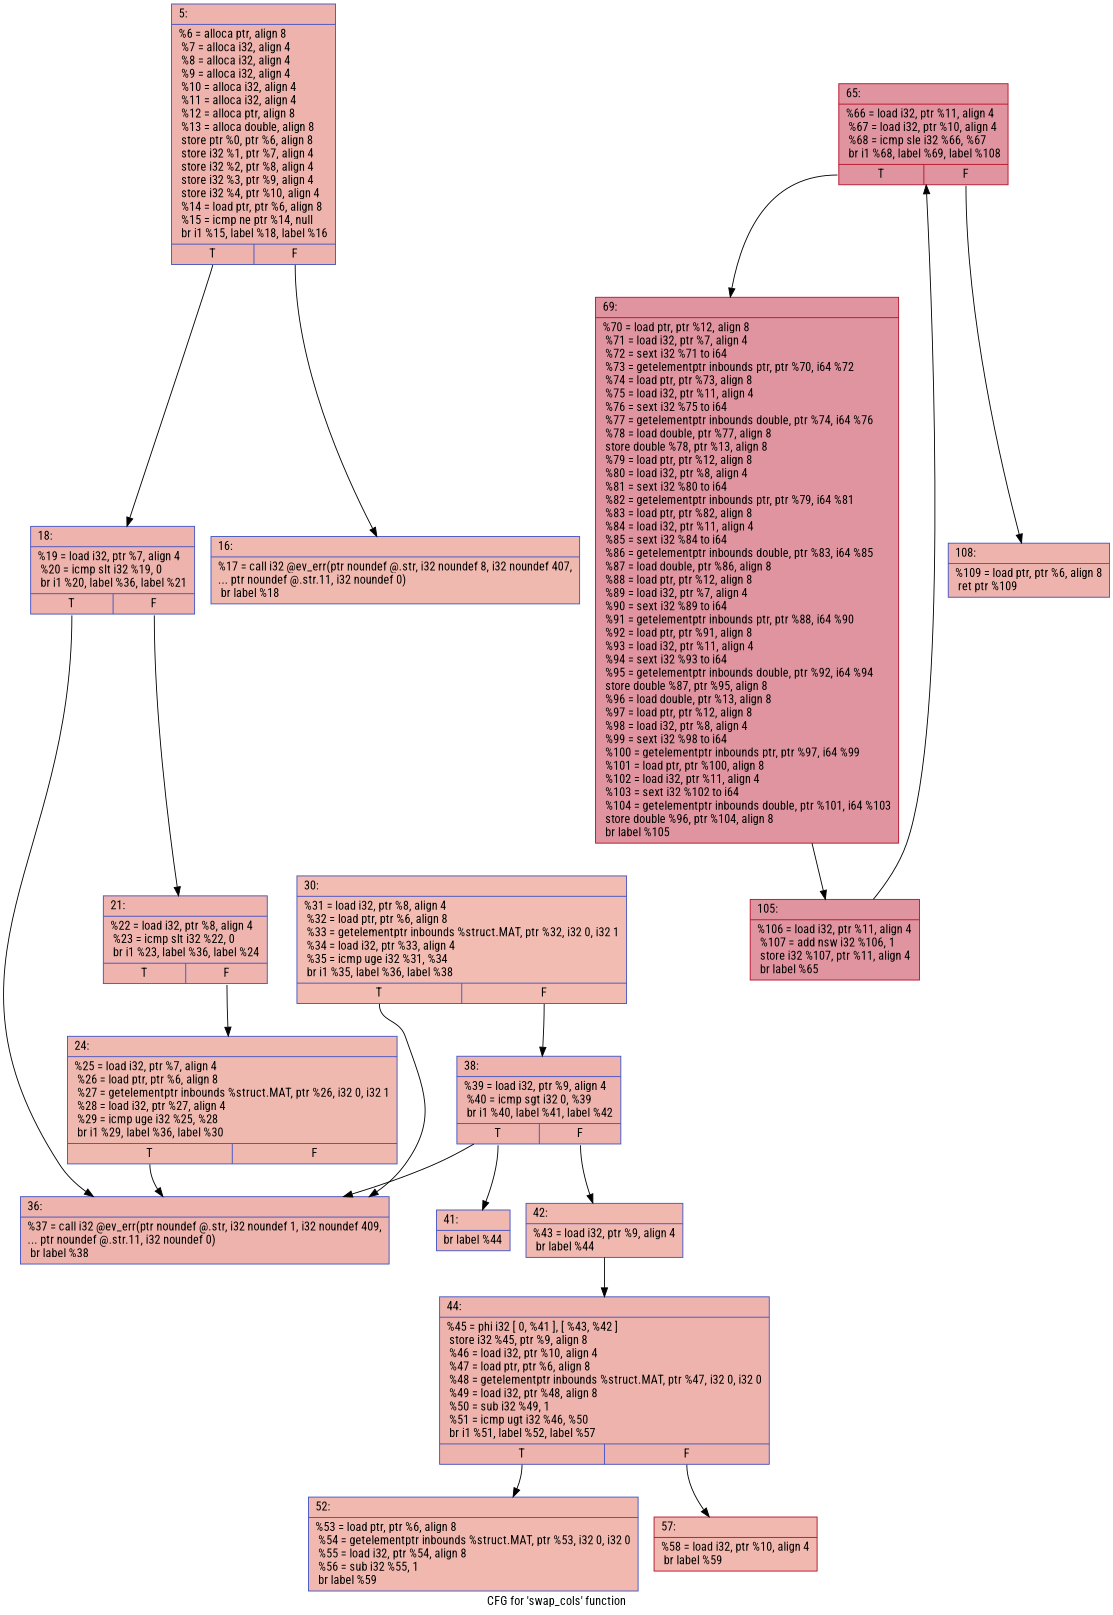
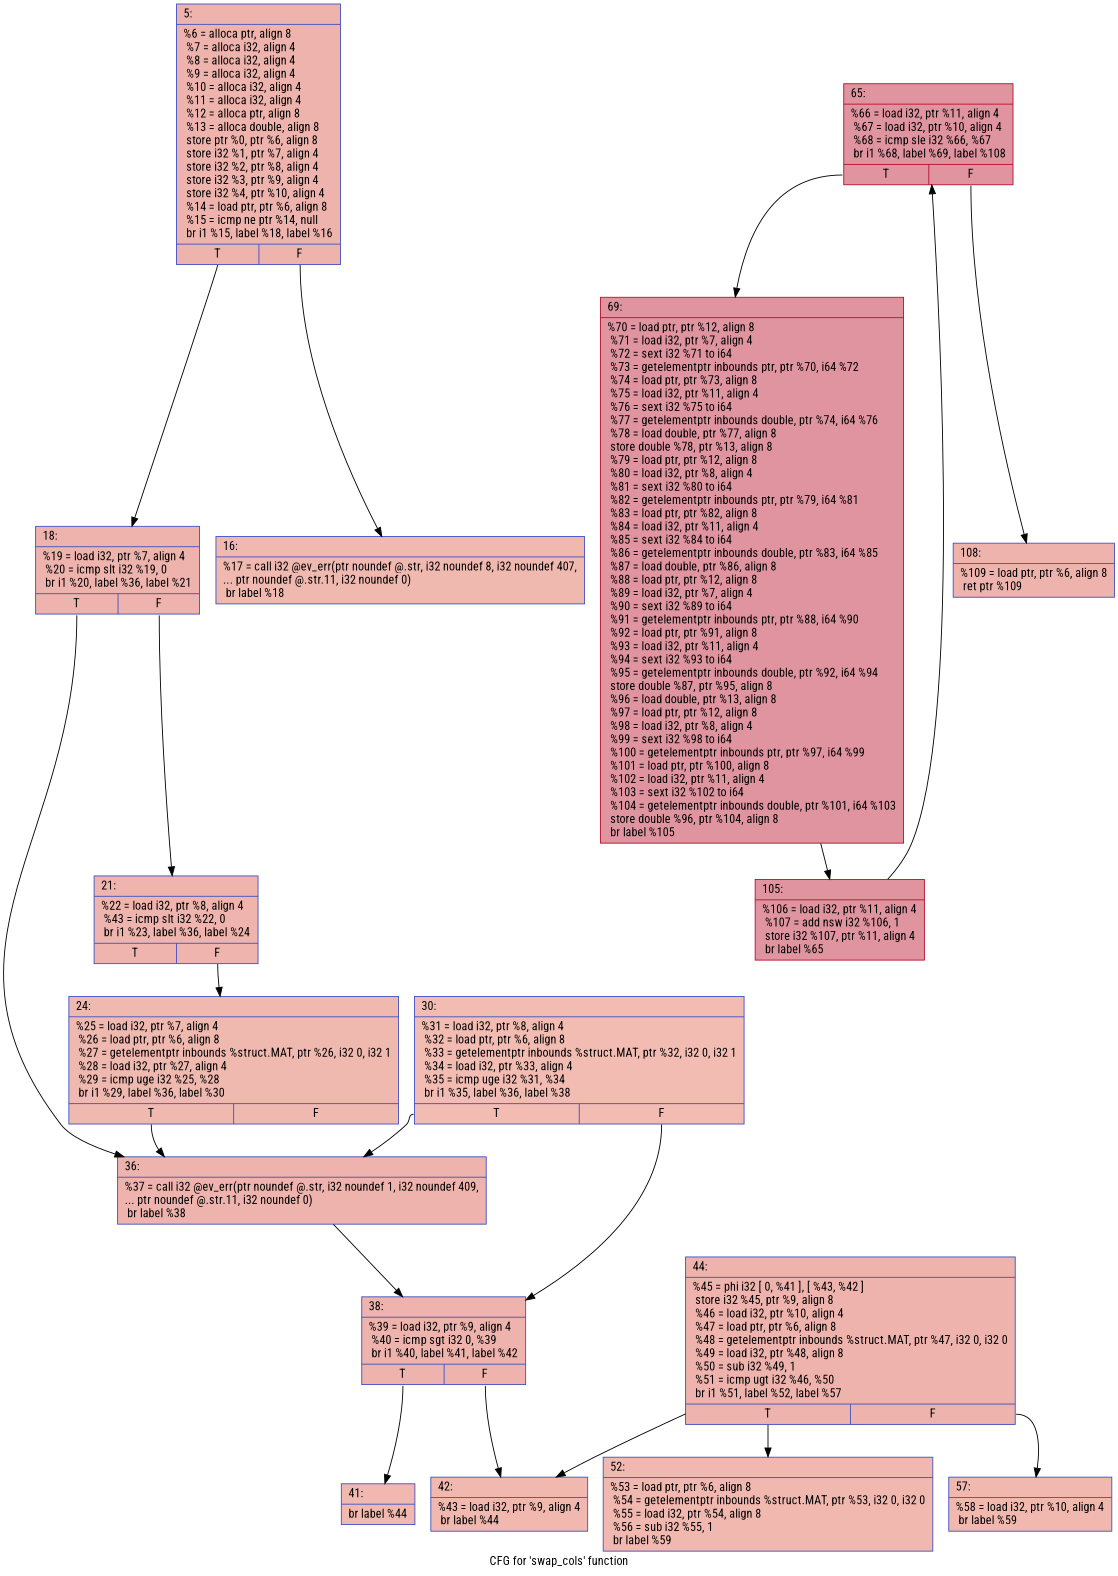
node "21:": text "%23 = icmp slt i32 %22, 0" -> "%43 = icmp slt i32 %22, 0"
edge "38:" -> "36:": reversed
edge "42:" -> "44:": reversed
node "57:": color #b70d28ff -> #3d50c3ff
